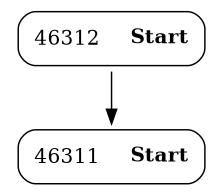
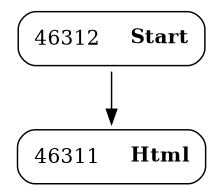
node "46311": text "Start" -> "Html"
